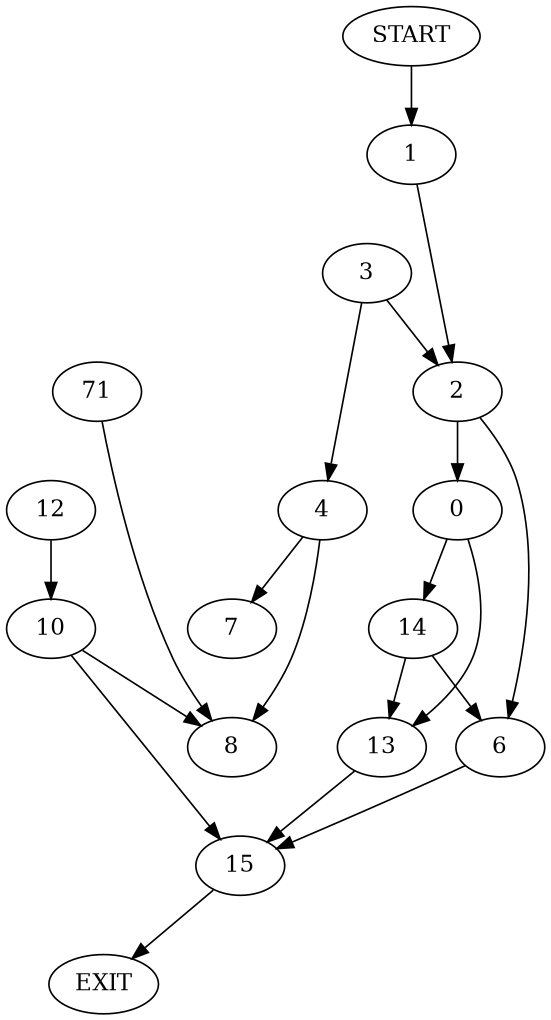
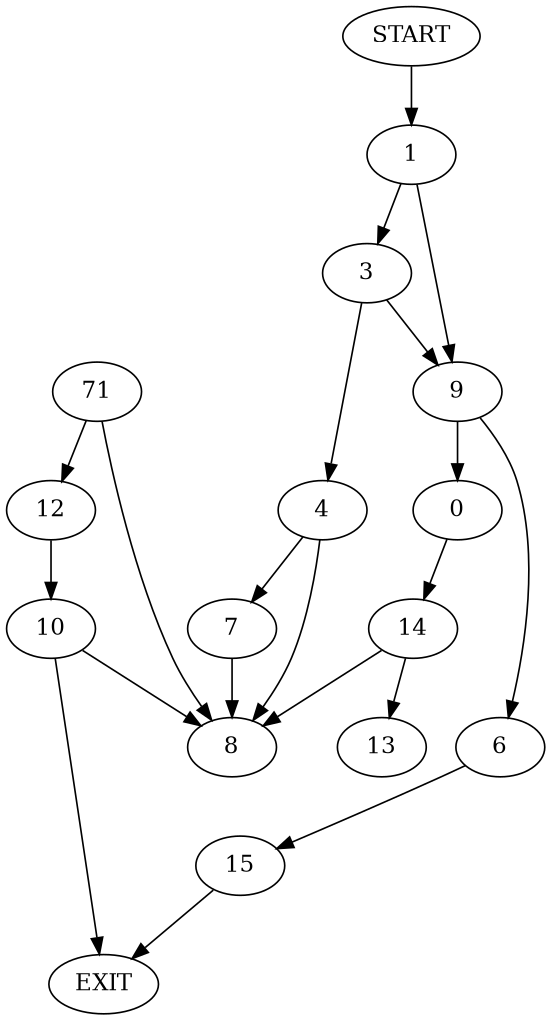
edge "1" -> "3": added
node "2": label "2" -> "9"
edge "71" -> "12": added
edge "0" -> "13": removed
edge "14" -> "6": now "14" -> "8"
edge "7" -> "8": added
edge "10" -> "15": now "10" -> "EXIT"
edge "13" -> "15": removed
